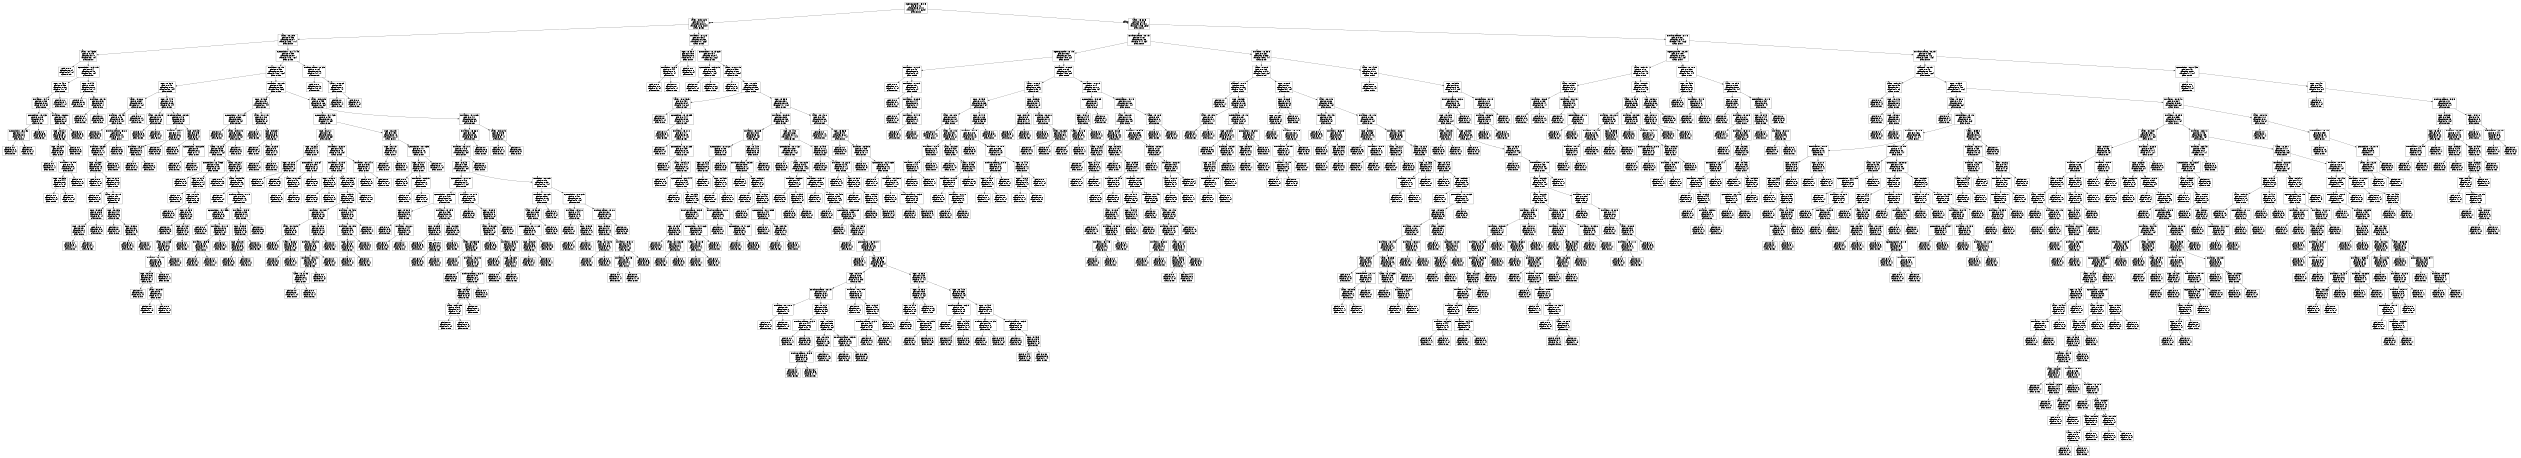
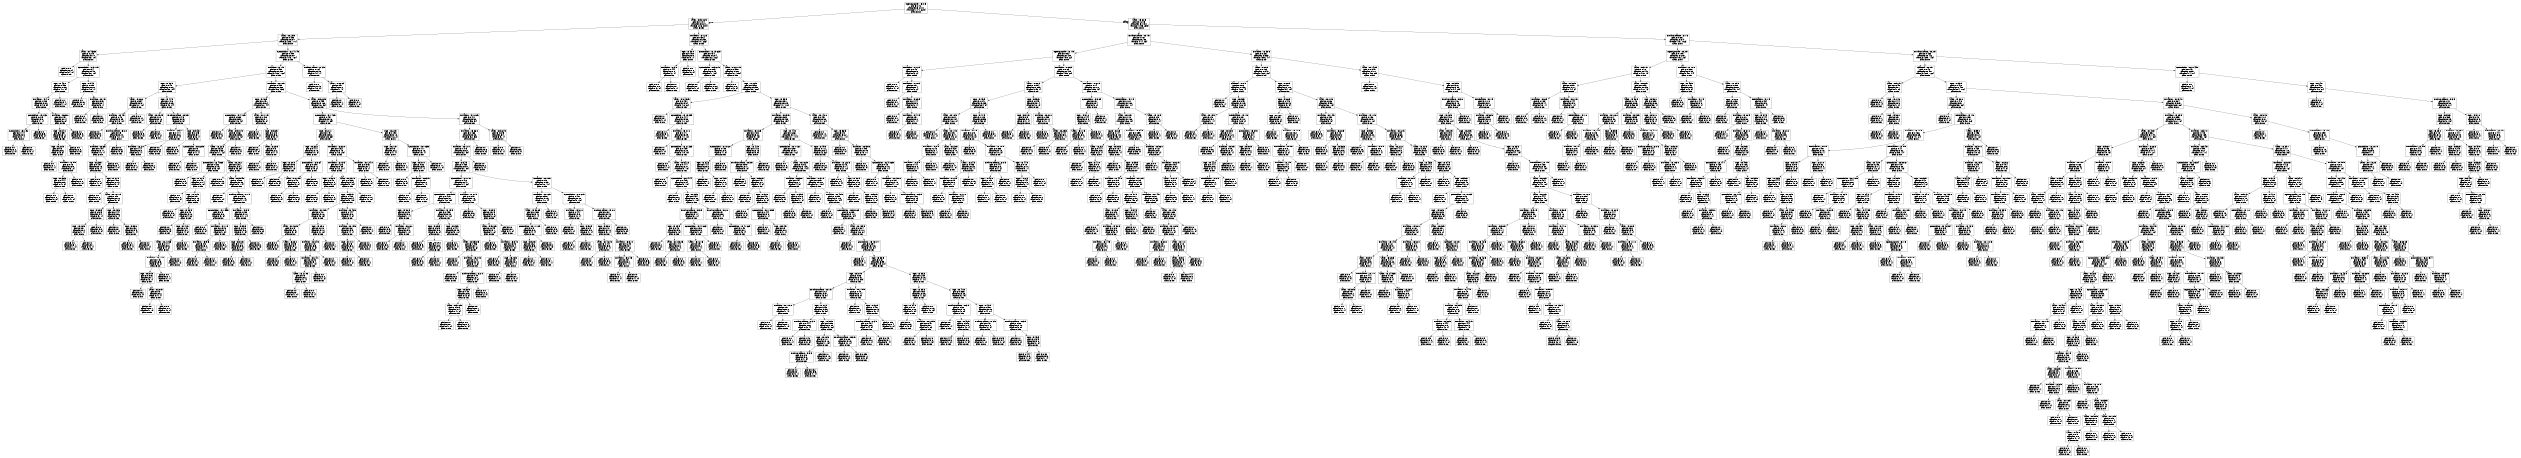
node "gini = 0.0 samples = 35 value = [35, 0] class = No": added
